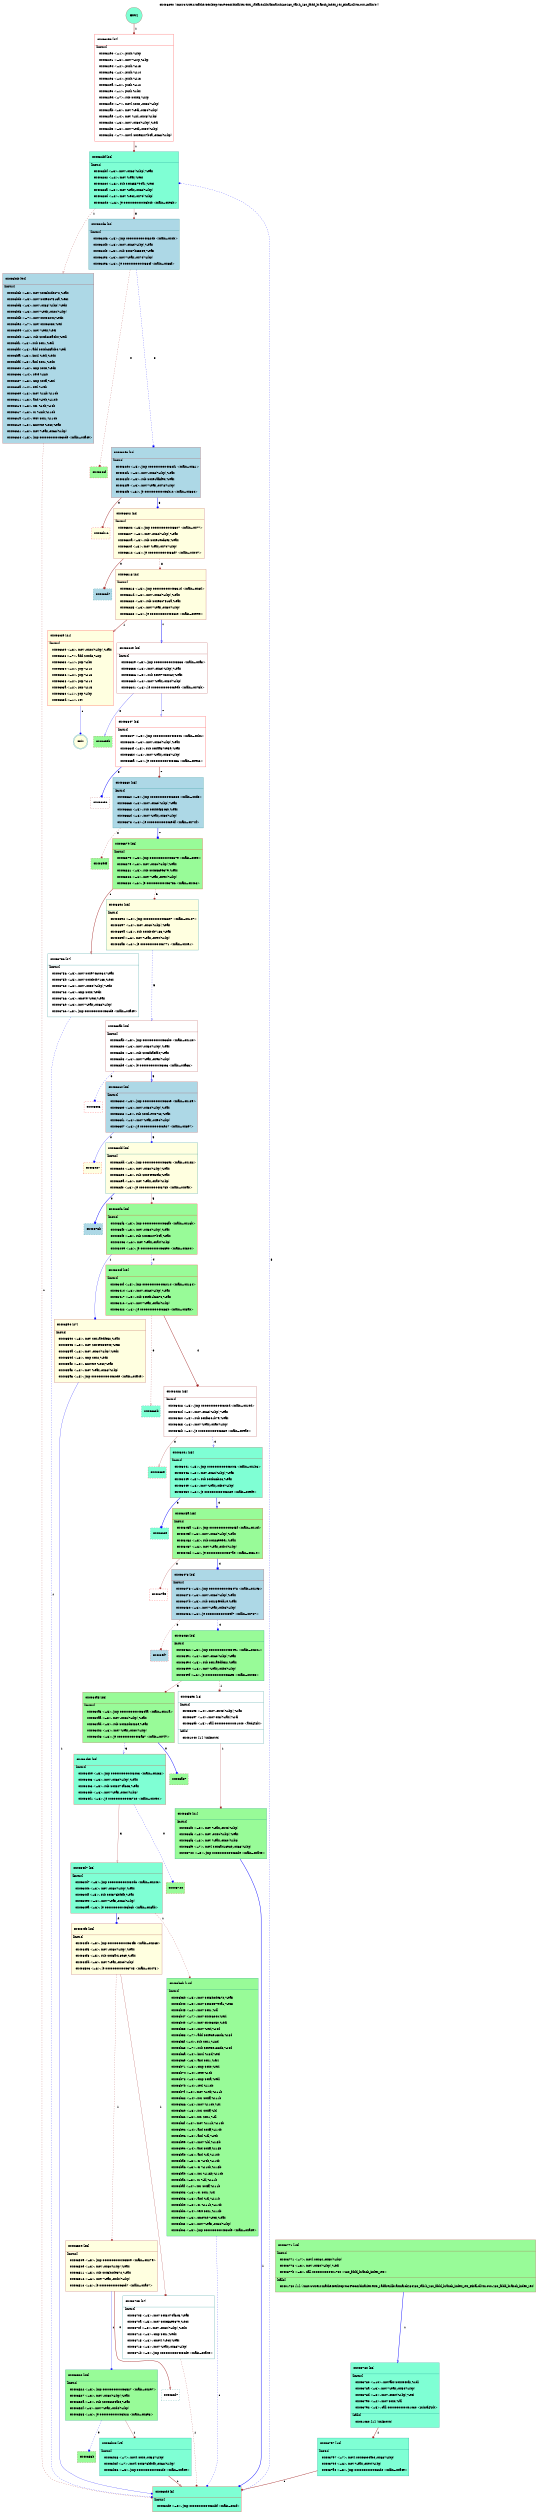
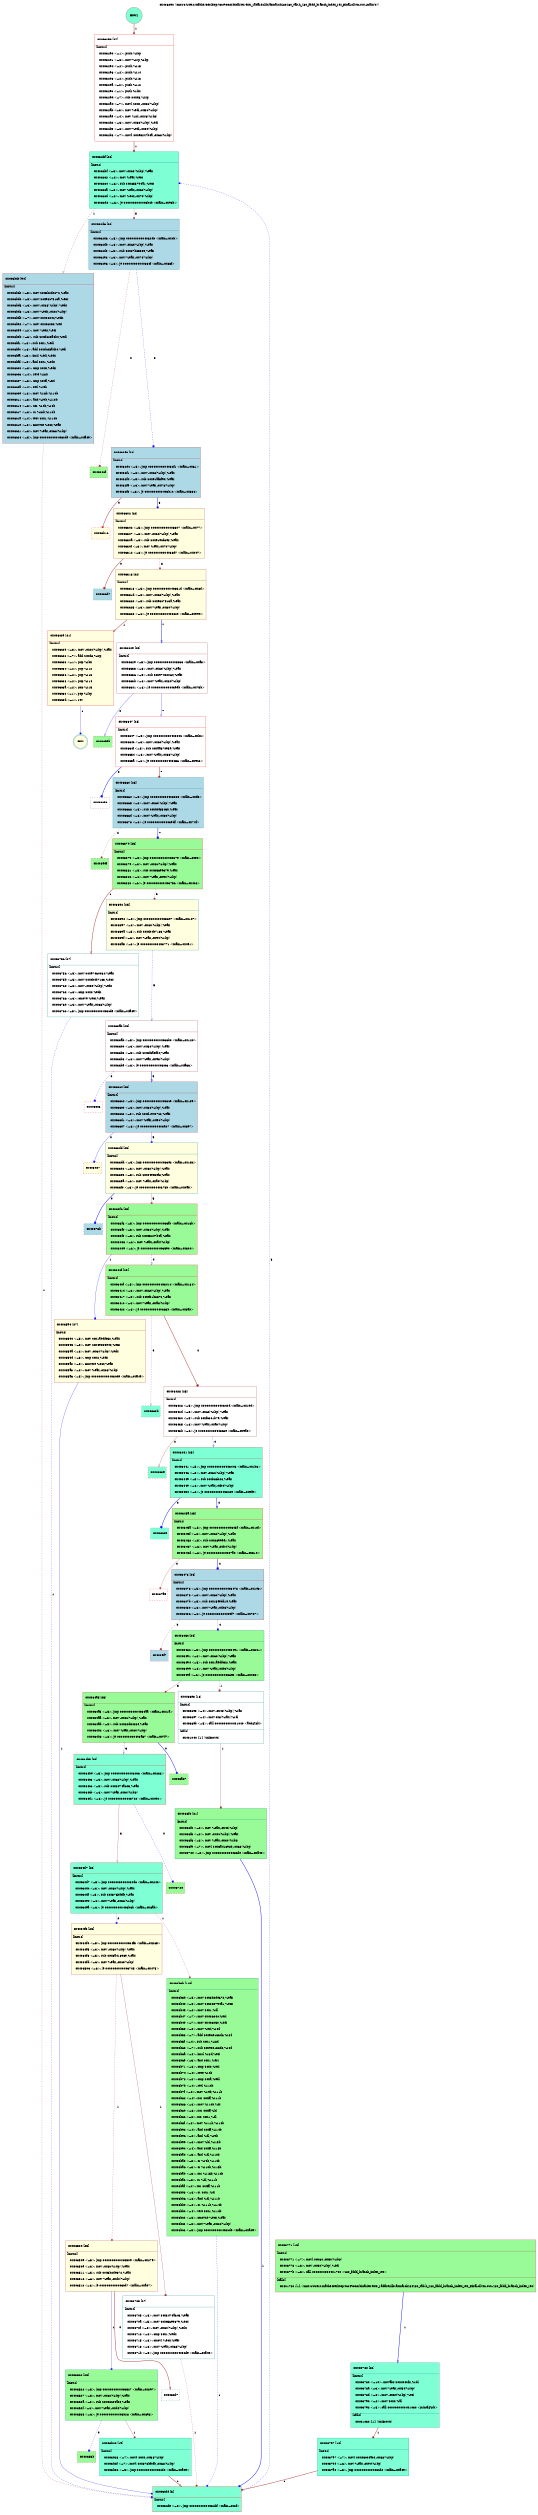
edge "0x4034d7 [25]" -> "0x4034f0 [25]": style bold -> dashed
